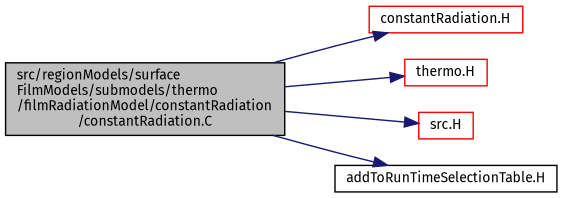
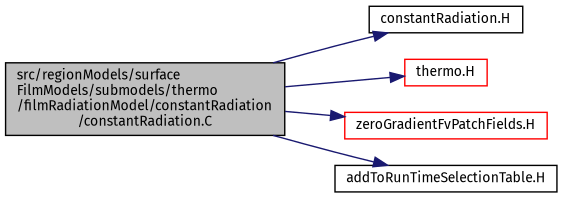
node "constantRadiation.H": color red -> black
node "src.H": label "src.H" -> "zeroGradientFvPatchFields.H"
